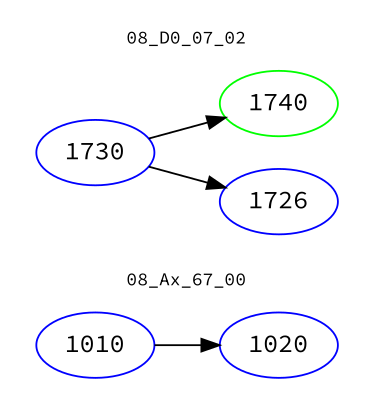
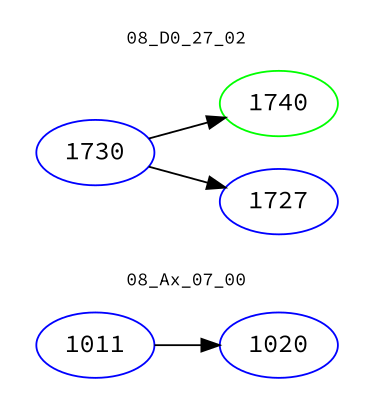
cluster "08_D0_07_02": label "08_D0_07_02" -> "08_D0_27_02"
node "1726": label "1726" -> "1727"
cluster "08_Ax_67_00": label "08_Ax_67_00" -> "08_Ax_07_00"
node "1010": label "1010" -> "1011"
